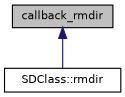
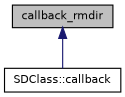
node "SDClass::rmdir": label "SDClass::rmdir" -> "SDClass::callback"
